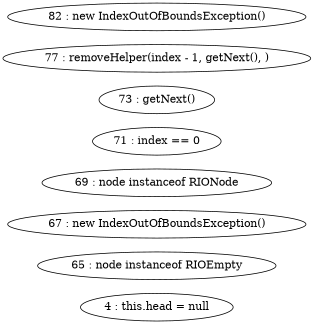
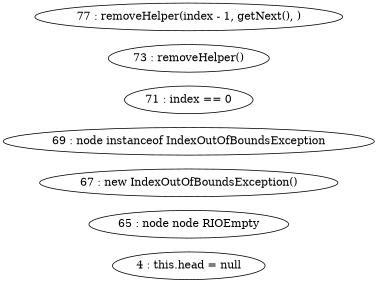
node "82 : new IndexOutOfBoundsException()": removed
node "73 : getNext()": label "73 : getNext()" -> "73 : removeHelper()"
node "69 : node instanceof RIONode": label "69 : node instanceof RIONode" -> "69 : node instanceof IndexOutOfBoundsException"
node "65 : node instanceof RIOEmpty": label "65 : node instanceof RIOEmpty" -> "65 : node node RIOEmpty"
